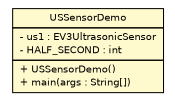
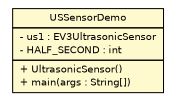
node "USSensorDemo": text "+ USSensorDemo()" -> "+ UltrasonicSensor()"
